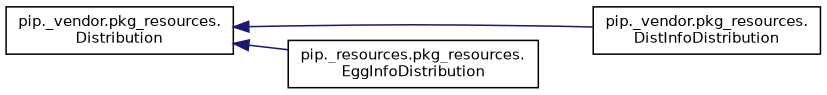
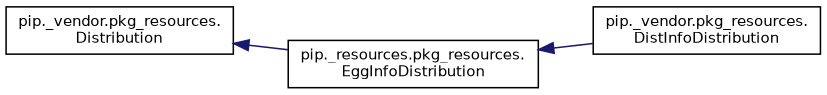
edge "pip._vendor.pkg_resources. DistInfoDistribution" -> "pip._vendor.pkg_resources. Distribution": now "pip._vendor.pkg_resources. DistInfoDistribution" -> "pip._resources.pkg_resources. EggInfoDistribution"
